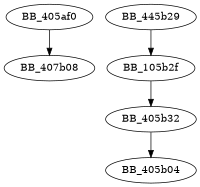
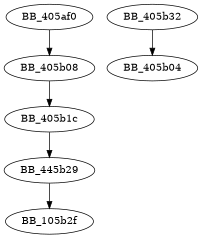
node "BB_407b08": label "BB_407b08" -> "BB_405b08"
edge "BB_105b2f" -> "BB_405b32": removed
node "BB_405b1c": added
